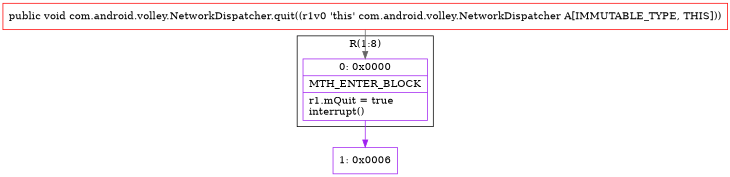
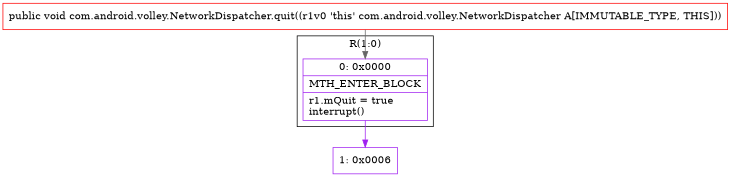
cluster "R(1:8)": label "R(1:8)" -> "R(1:0)"
